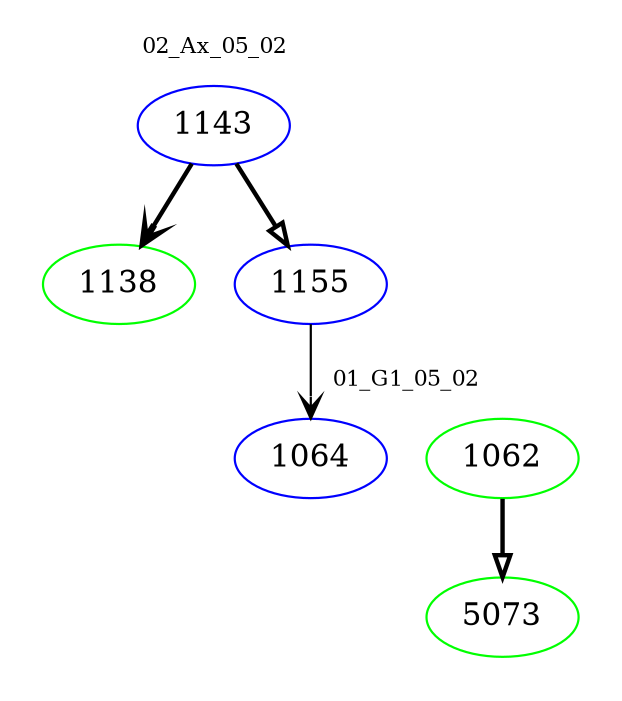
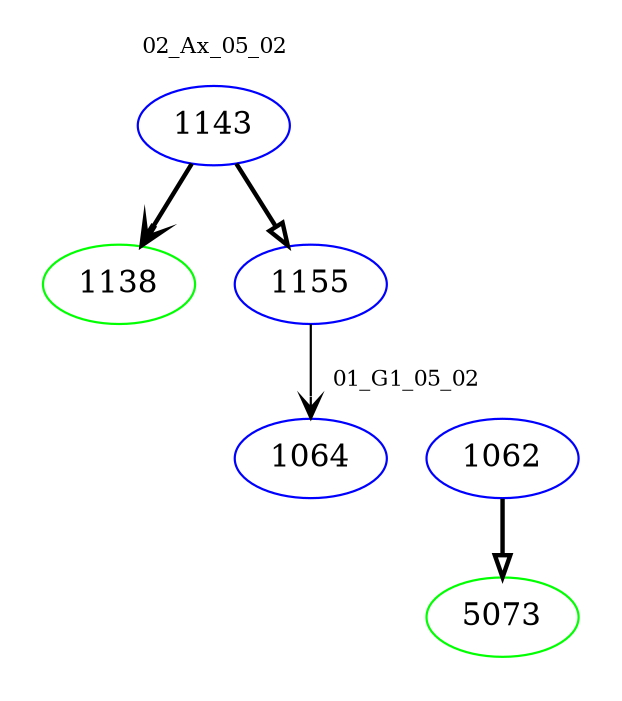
node "1062": color green -> blue
